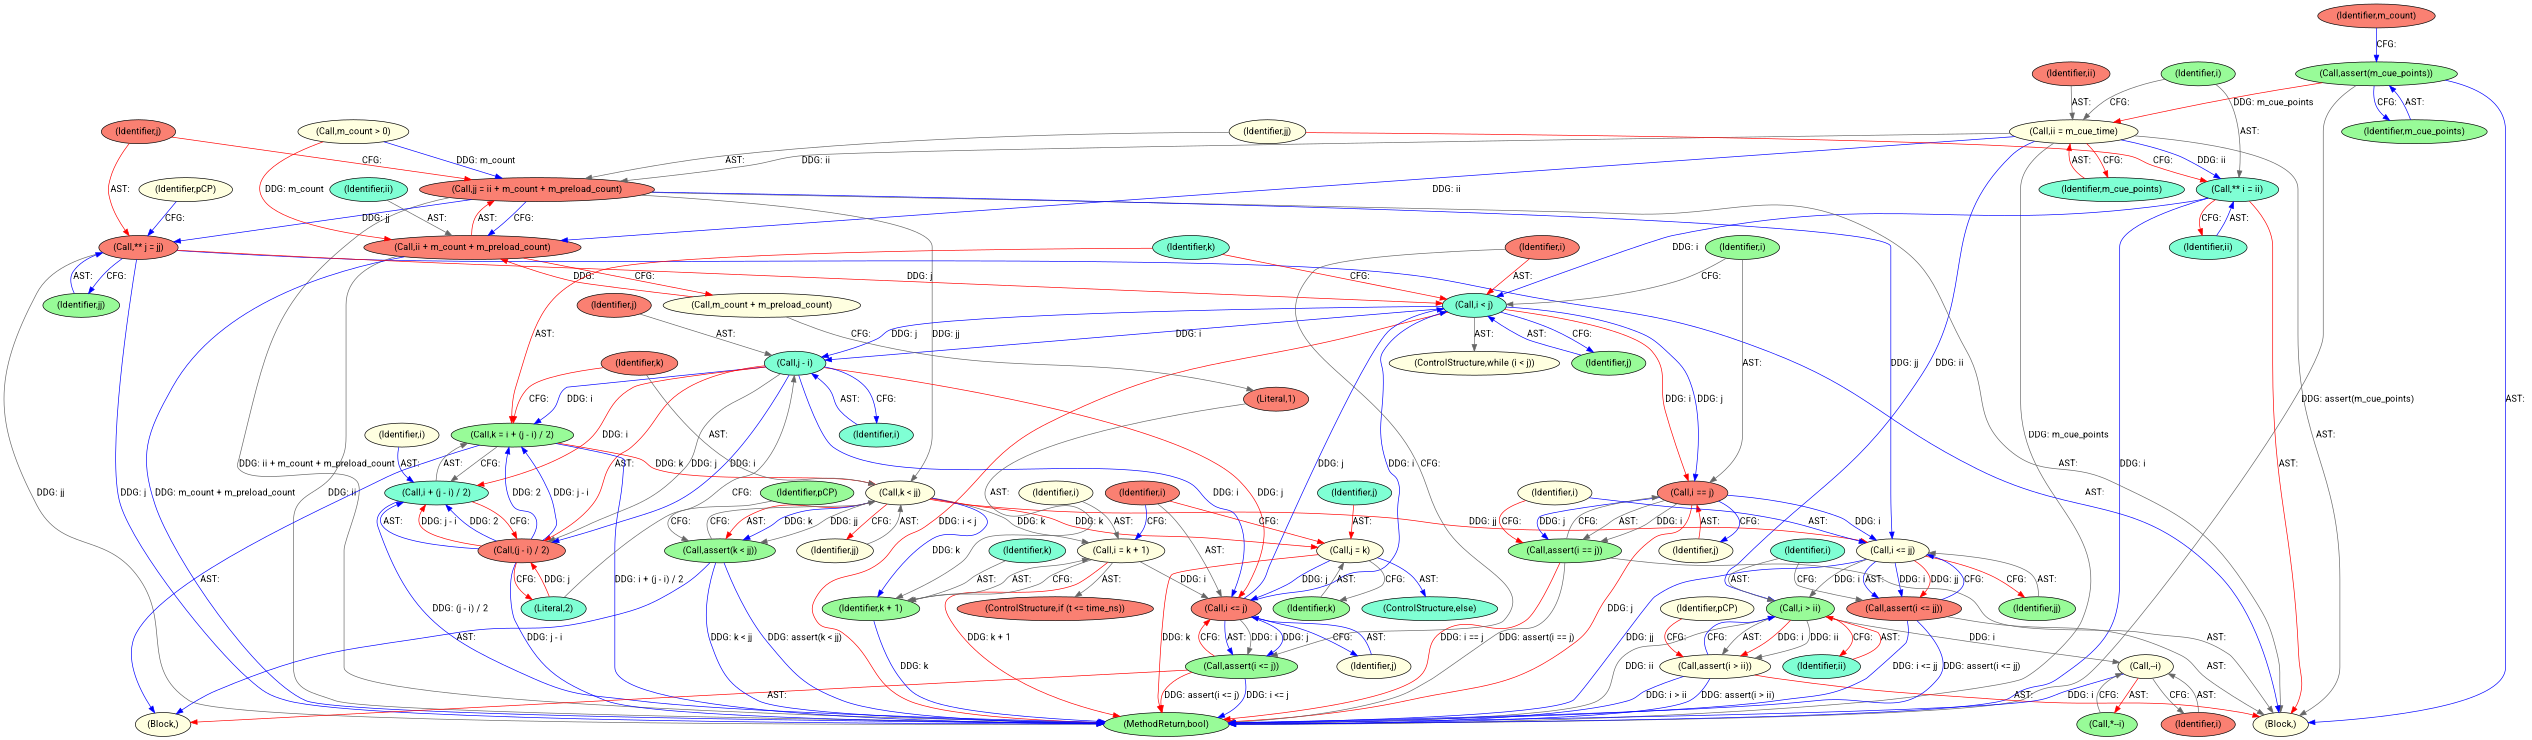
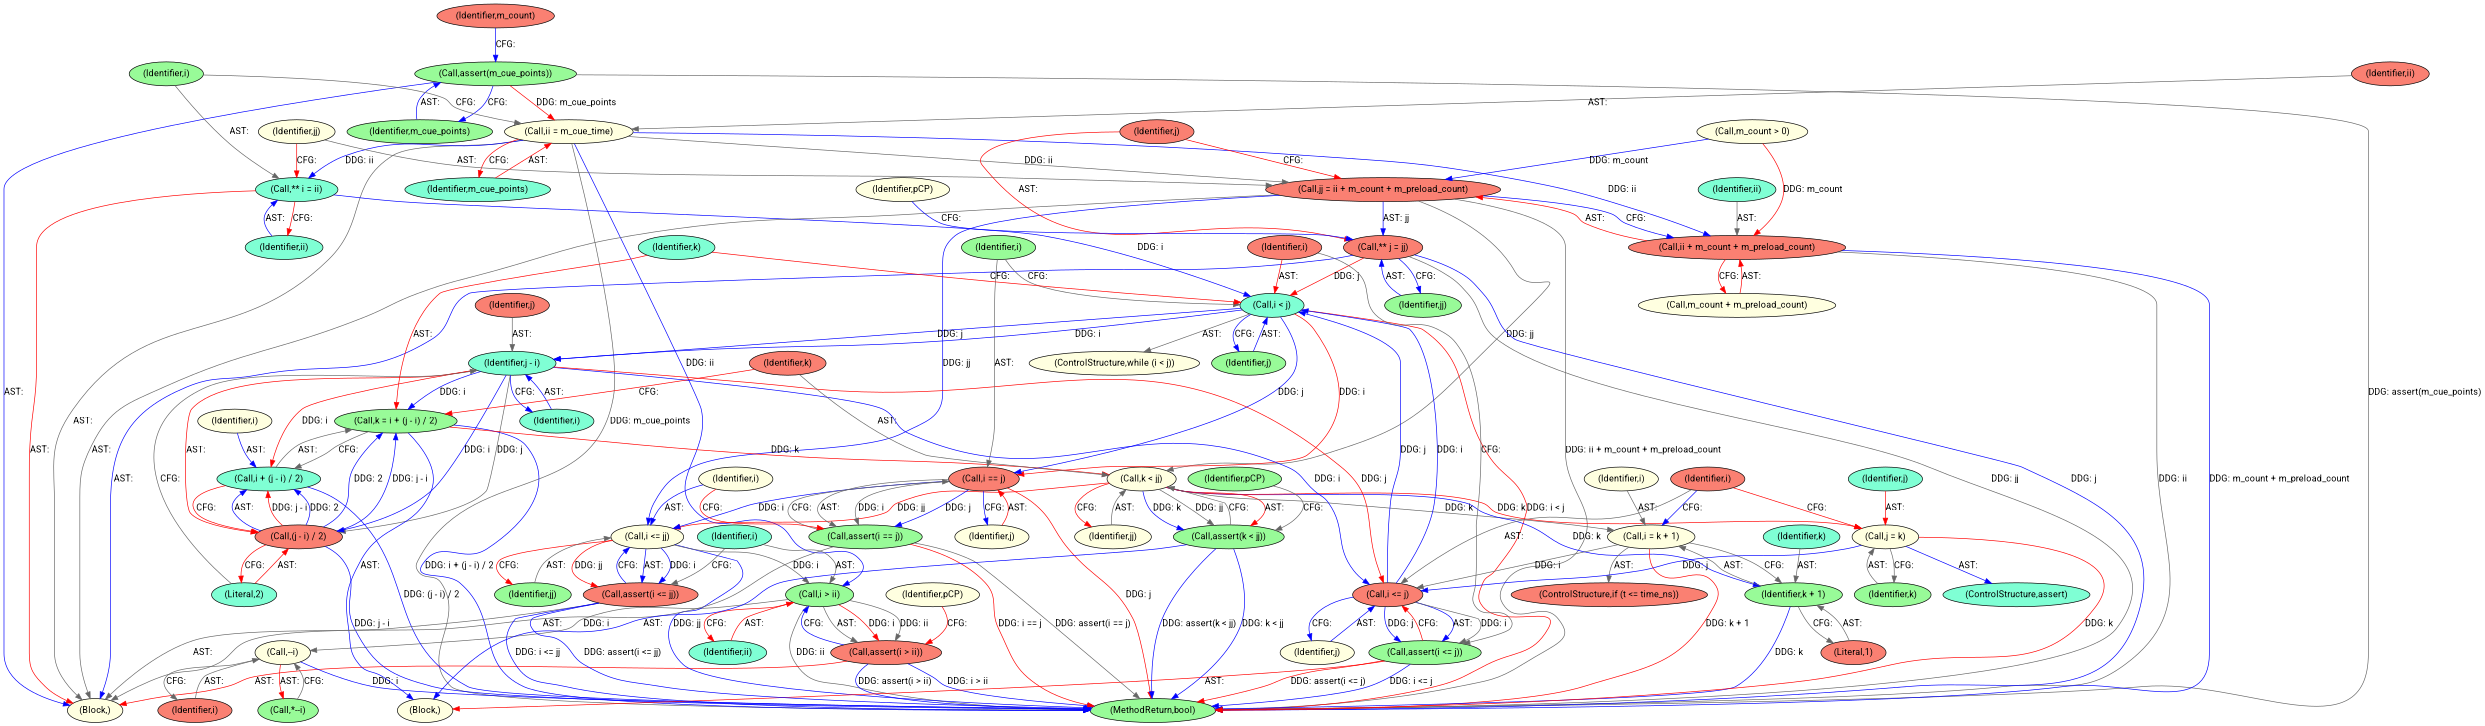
edge "(Call,jj = ii + m_count + m_preload_count)" -> "(Call,** j = jj)": label "DDG: jj" -> "AST: jj"
edge "(Call,m_count + m_preload_count)" -> "(Call,ii + m_count + m_preload_count)": label "DDG: " -> "AST: "
node "(Call,j - i)": label "(Call,j - i)" -> "(Identifier,j - i)"
edge "(Call,m_count + m_preload_count)" -> "(Literal,1)": now "(Identifier,k + 1)" -> "(Literal,1)"
edge "(Literal,2)" -> "(Call,(j - i) / 2)": label "DDG: j" -> "AST: "
node "(ControlStructure,else)": label "(ControlStructure,else)" -> "(ControlStructure,assert)"
node "(Call,assert(i > ii))": fillcolor lightyellow -> salmon
edge "(Call,** i = ii)" -> "(MethodReturn,bool)": removed, label "DDG: i"
